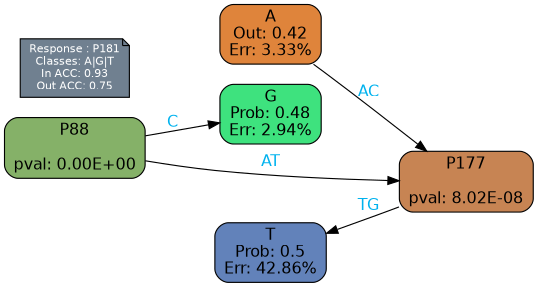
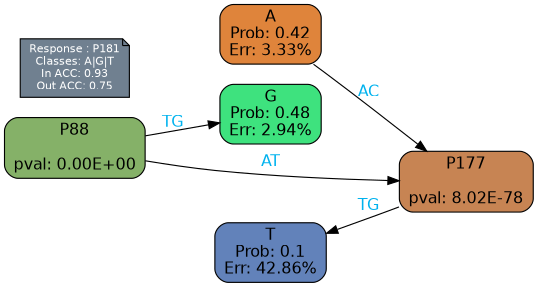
node "A Out: 0.42 Err: 3.33%": label "A Out: 0.42 Err: 3.33%" -> "A Prob: 0.42 Err: 3.33%"
edge "P88 pval: 0.00E+00" -> "G Prob: 0.48 Err: 2.94%": label "C" -> "TG"
node "P177 pval: 8.02E-08": label "P177 pval: 8.02E-08" -> "P177 pval: 8.02E-78"
node "T Prob: 0.5 Err: 42.86%": label "T Prob: 0.5 Err: 42.86%" -> "T Prob: 0.1 Err: 42.86%"
